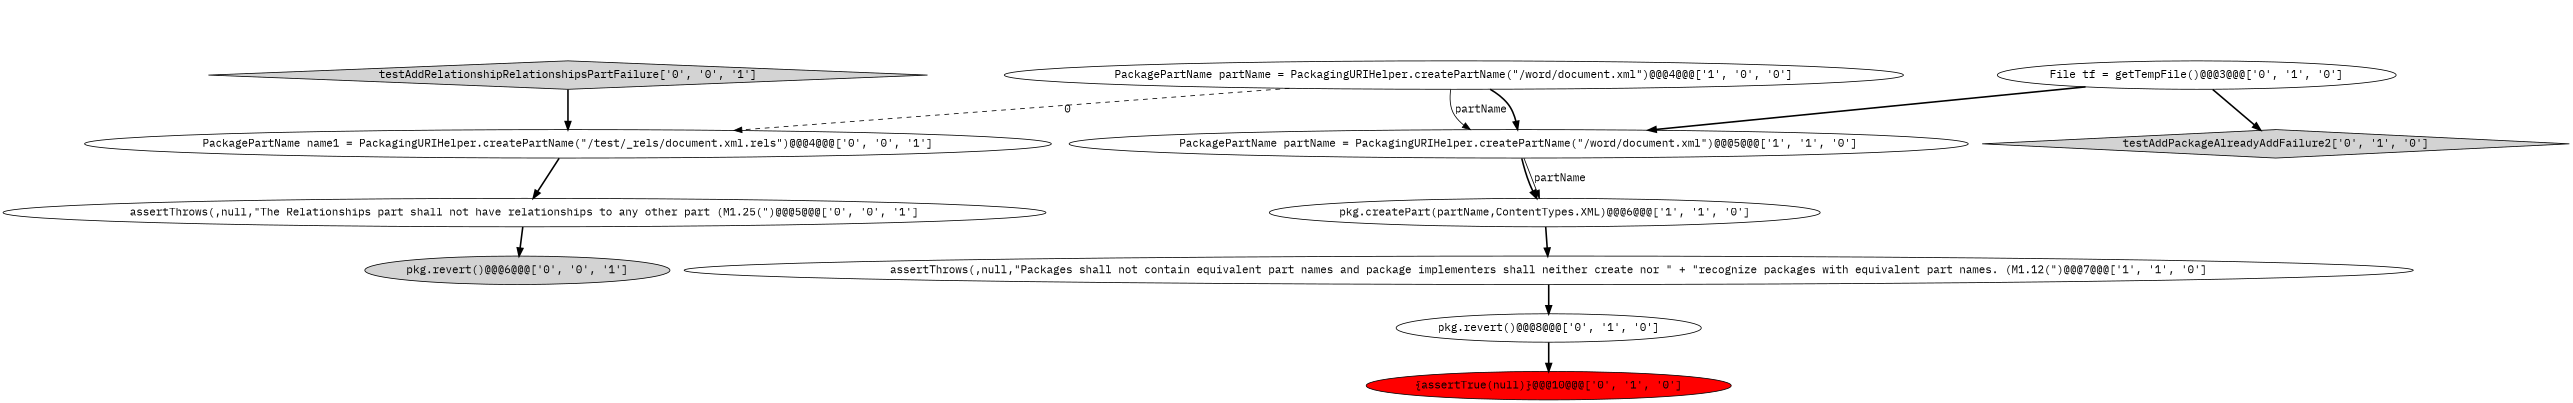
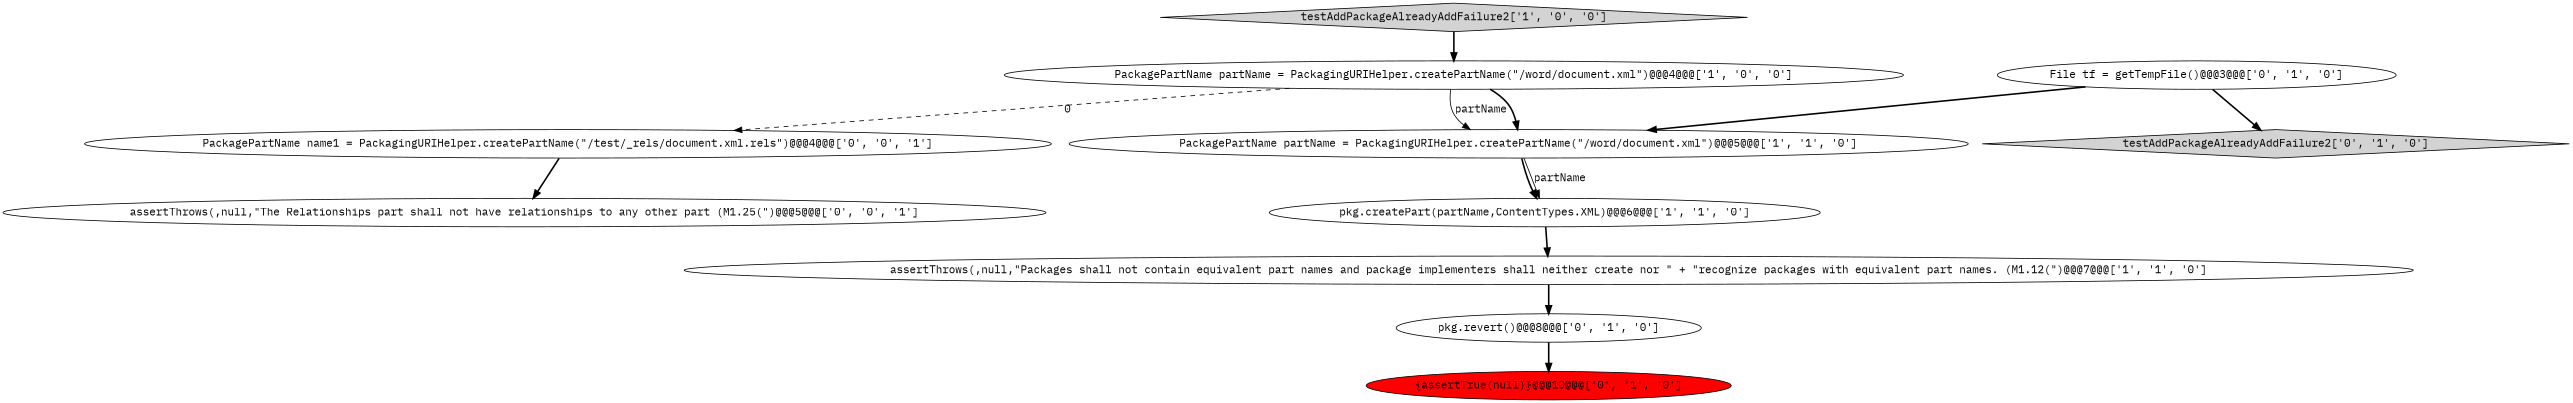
node "testAddPackageAlreadyAddFailure2['1', '0', '0']": added
node "testAddRelationshipRelationshipsPartFailure['0', '0', '1']": removed
node "pkg.revert()@@@6@@@['0', '0', '1']": removed
